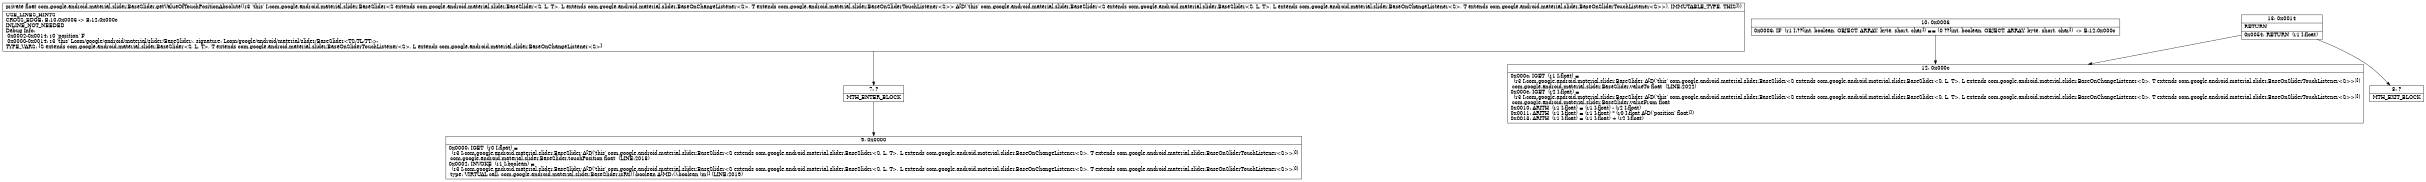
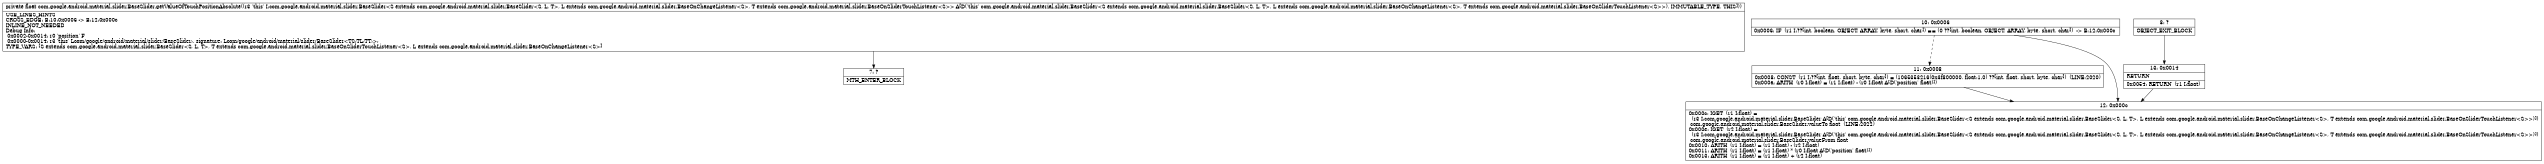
edge "13: 0x0014" -> "8: ?": reversed
node "11: 0x0008": added
node "8: ?": text "MTH_EXIT_BLOCK" -> "OBJECT_EXIT_BLOCK"
node "9: 0x0000": removed
